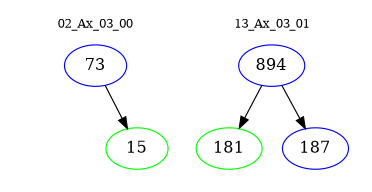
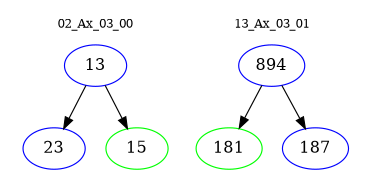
node "73": label "73" -> "13"
node "23": added
